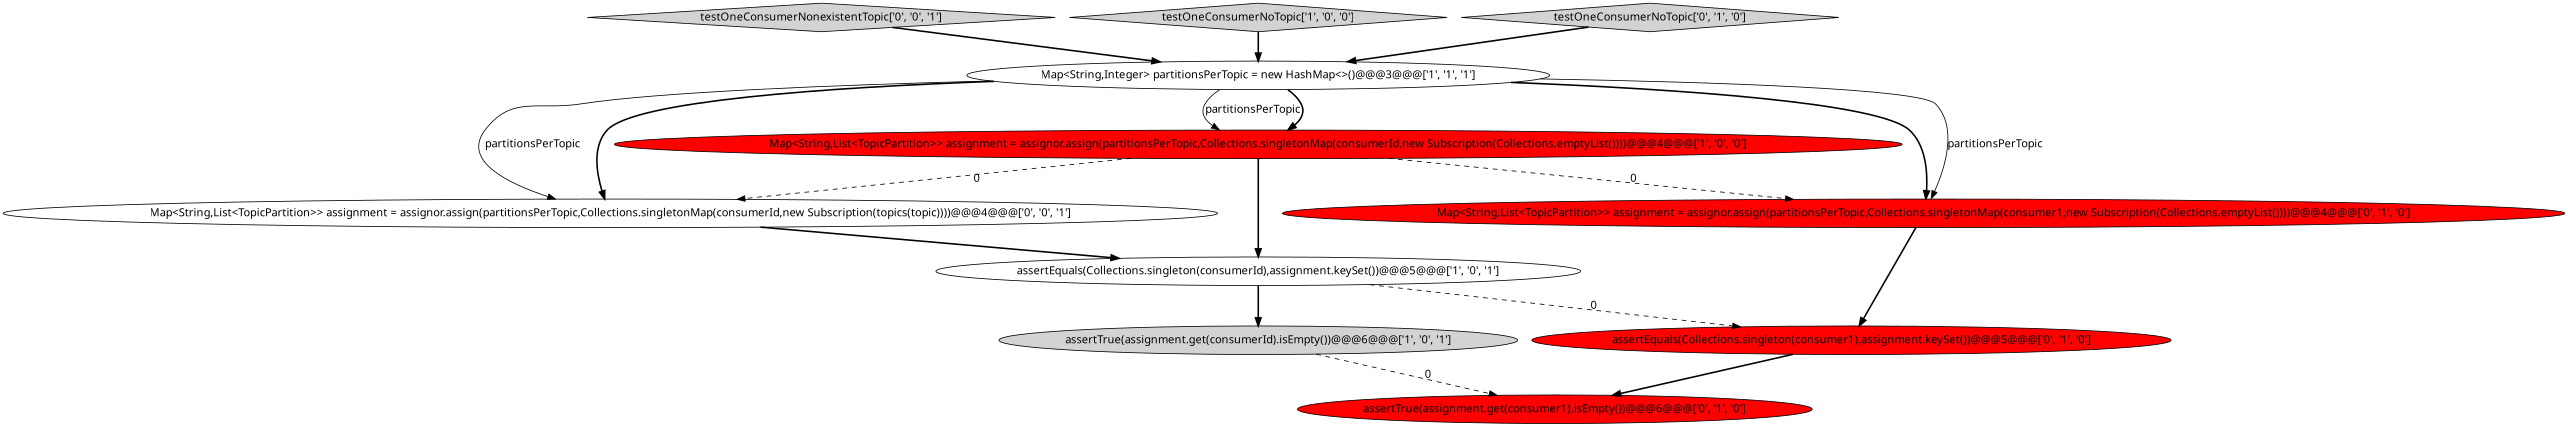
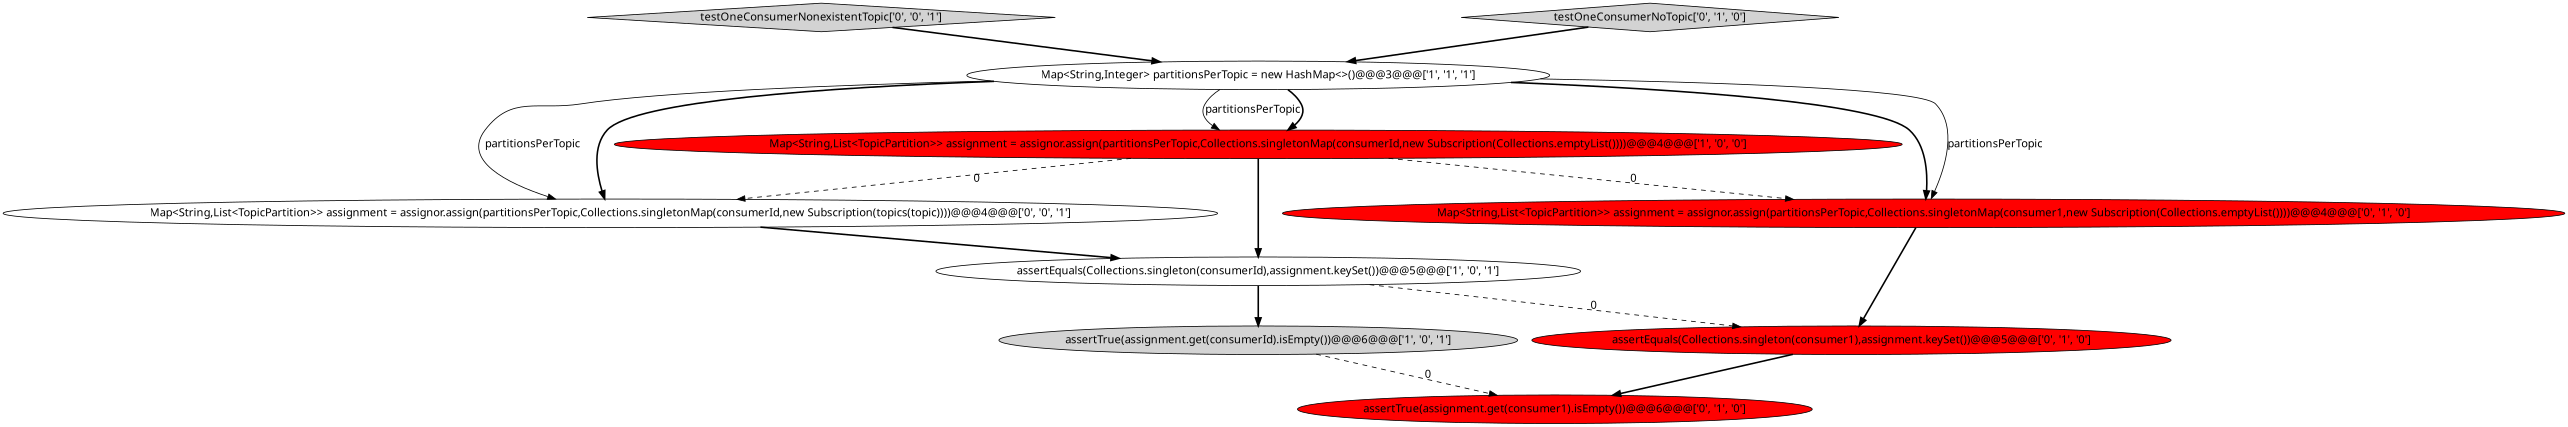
node "testOneConsumerNoTopic['1', '0', '0']": removed
